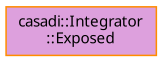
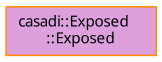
node "casadi::Integrator ::Exposed": label "casadi::Integrator ::Exposed" -> "casadi::Exposed ::Exposed"
